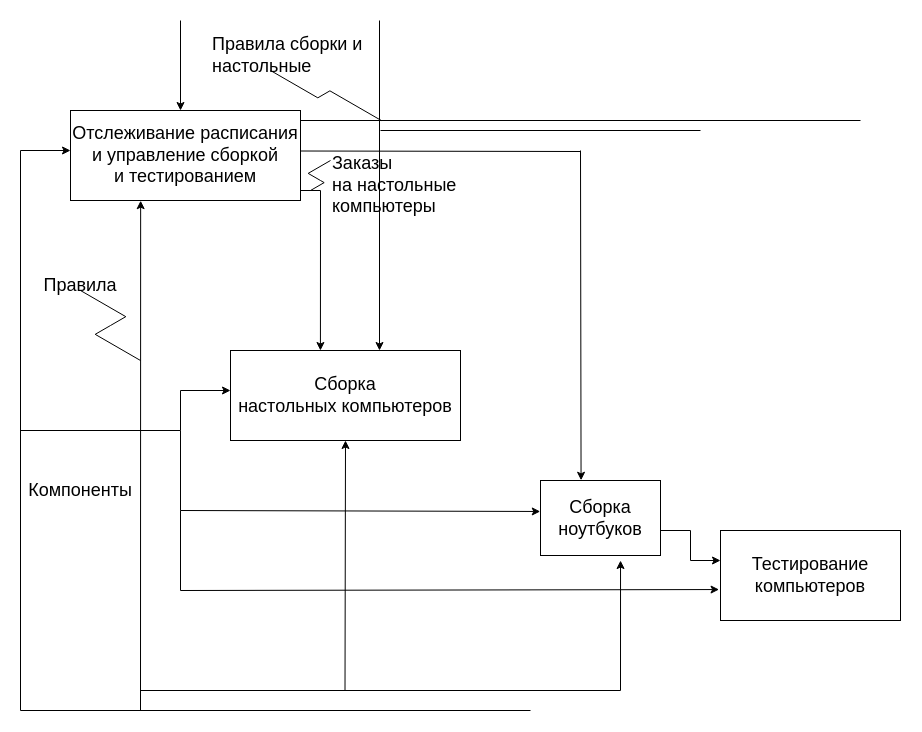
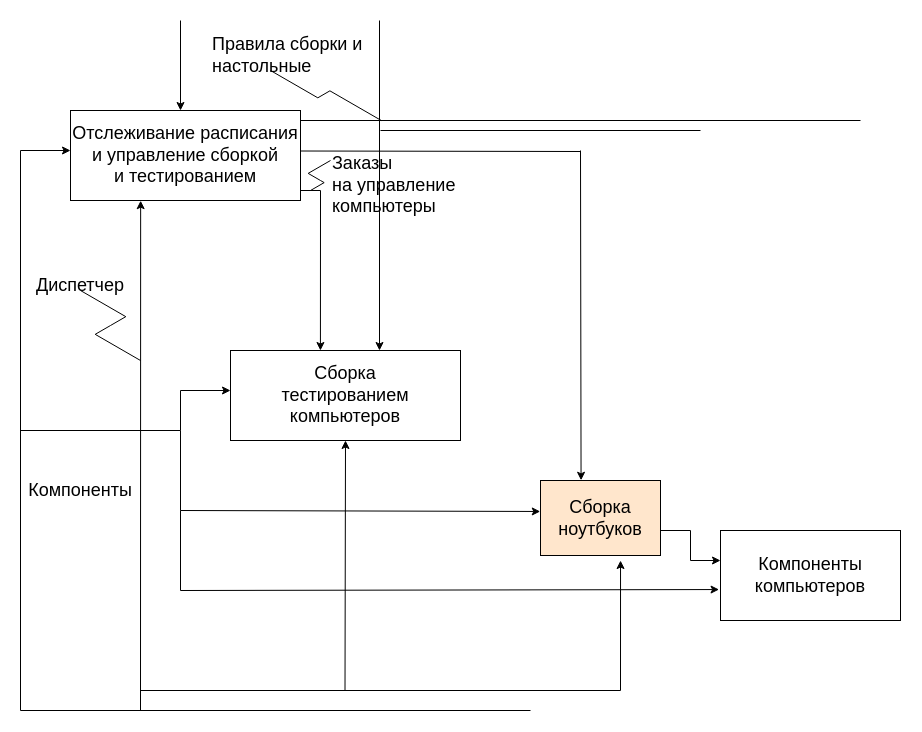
node "Заказы на настольные компьютеры": label "Заказы на настольные компьютеры" -> "Заказы на управление компьютеры"
node "Правила": label "Правила" -> "Диспетчер"
node "Сборка настольных компьютеров": label "Сборка настольных компьютеров" -> "Сборка тестированием компьютеров"
node "Сборка ноутбуков": fillcolor #ffffff -> #ffe6cc
node "Тестирование компьютеров": label "Тестирование компьютеров" -> "Компоненты компьютеров"
